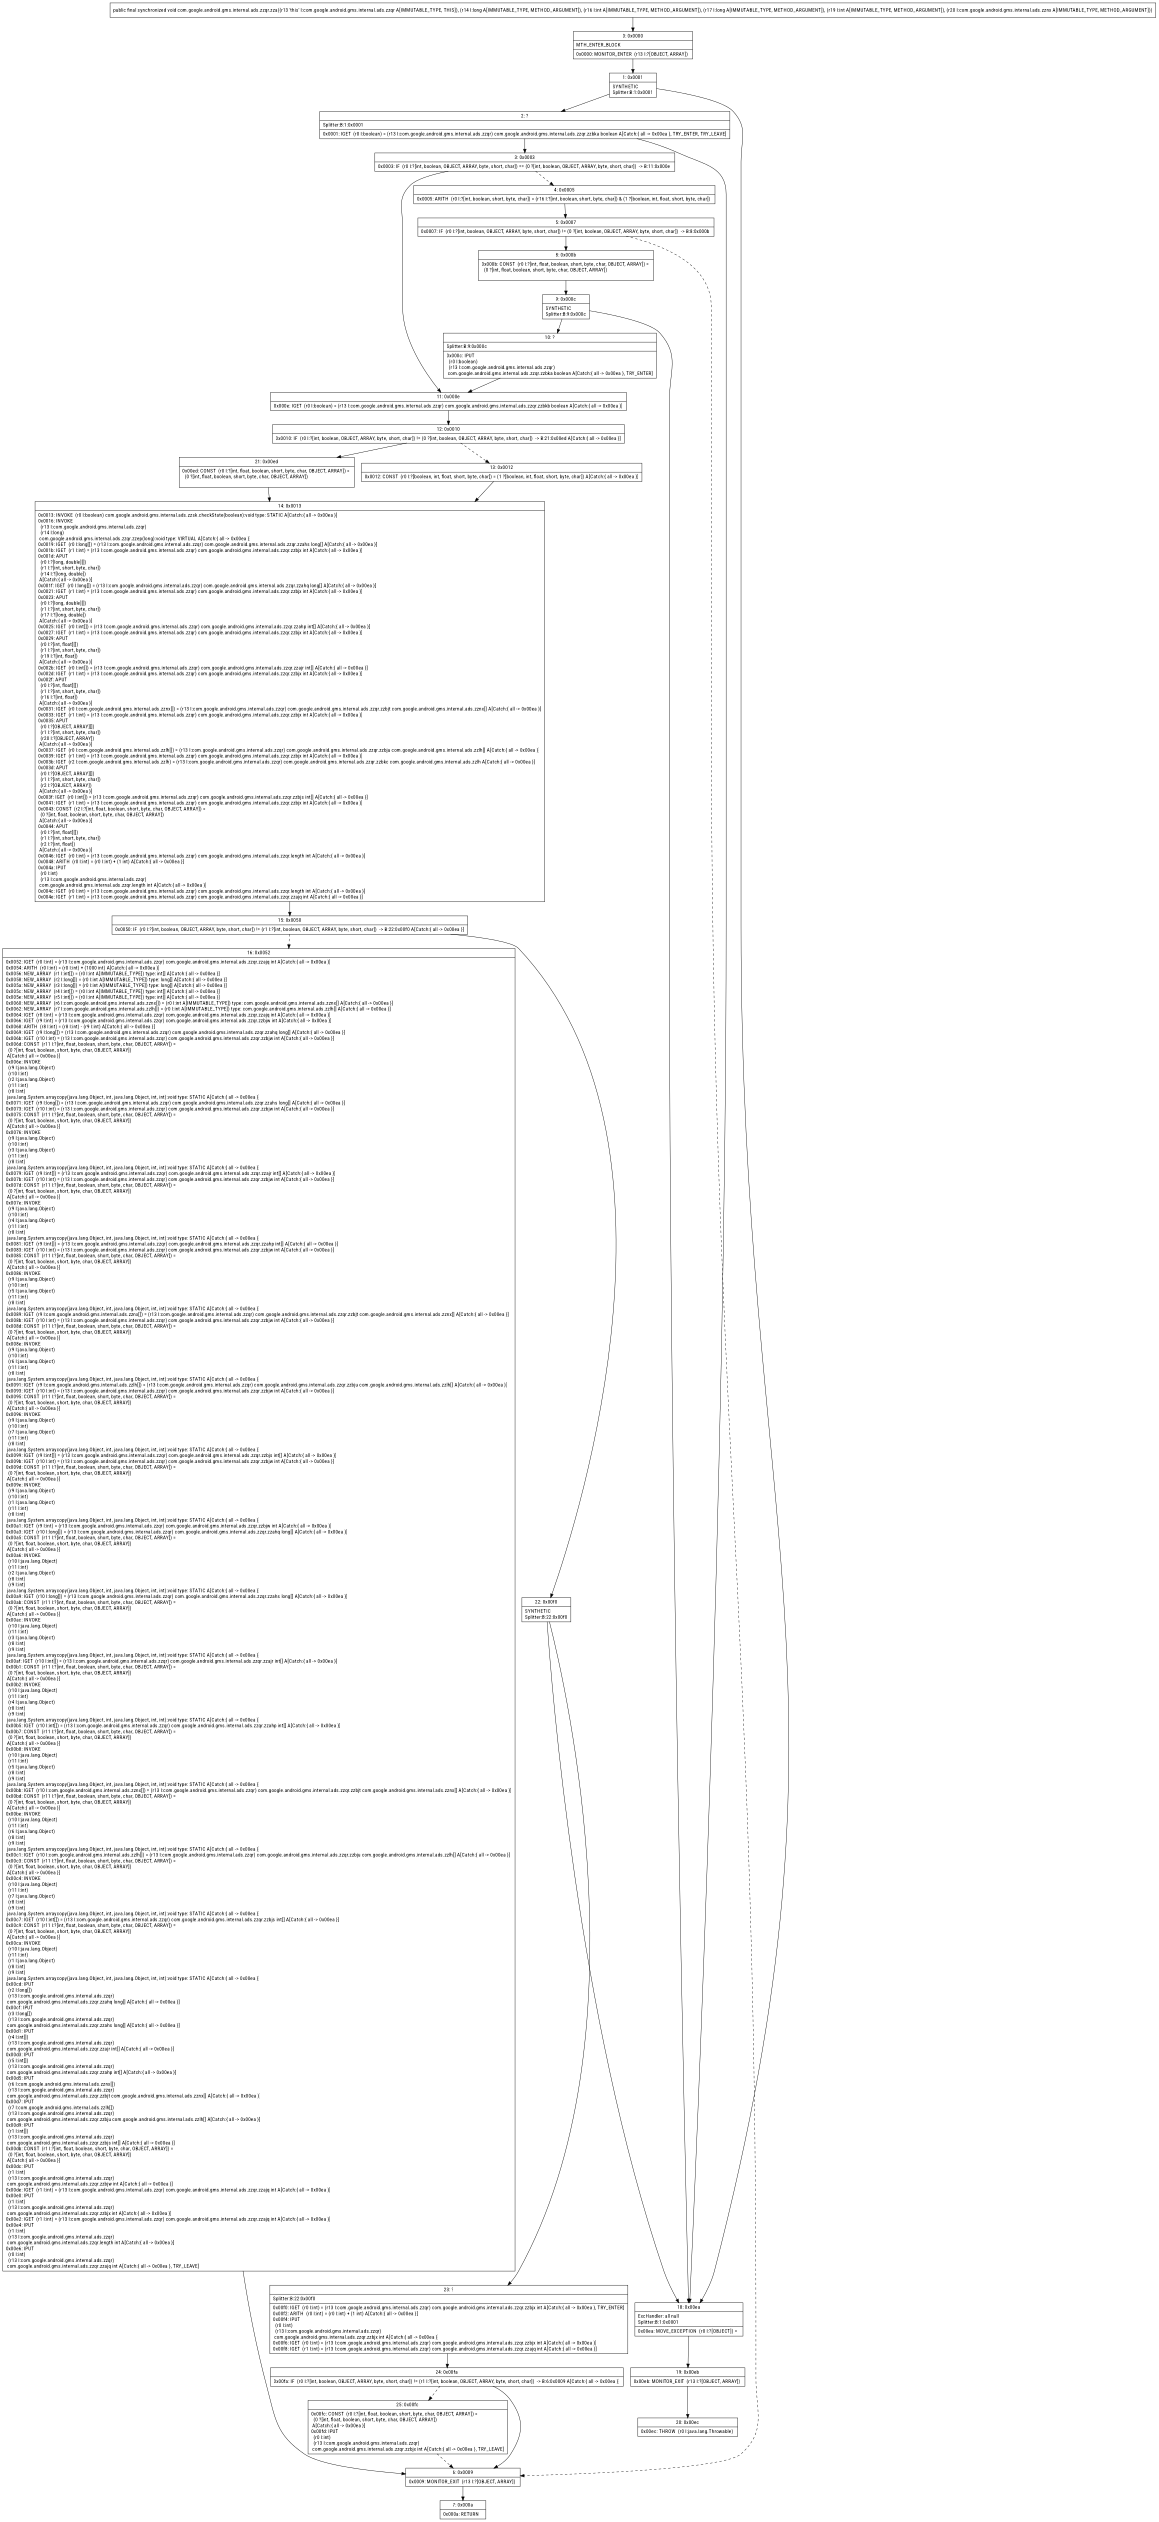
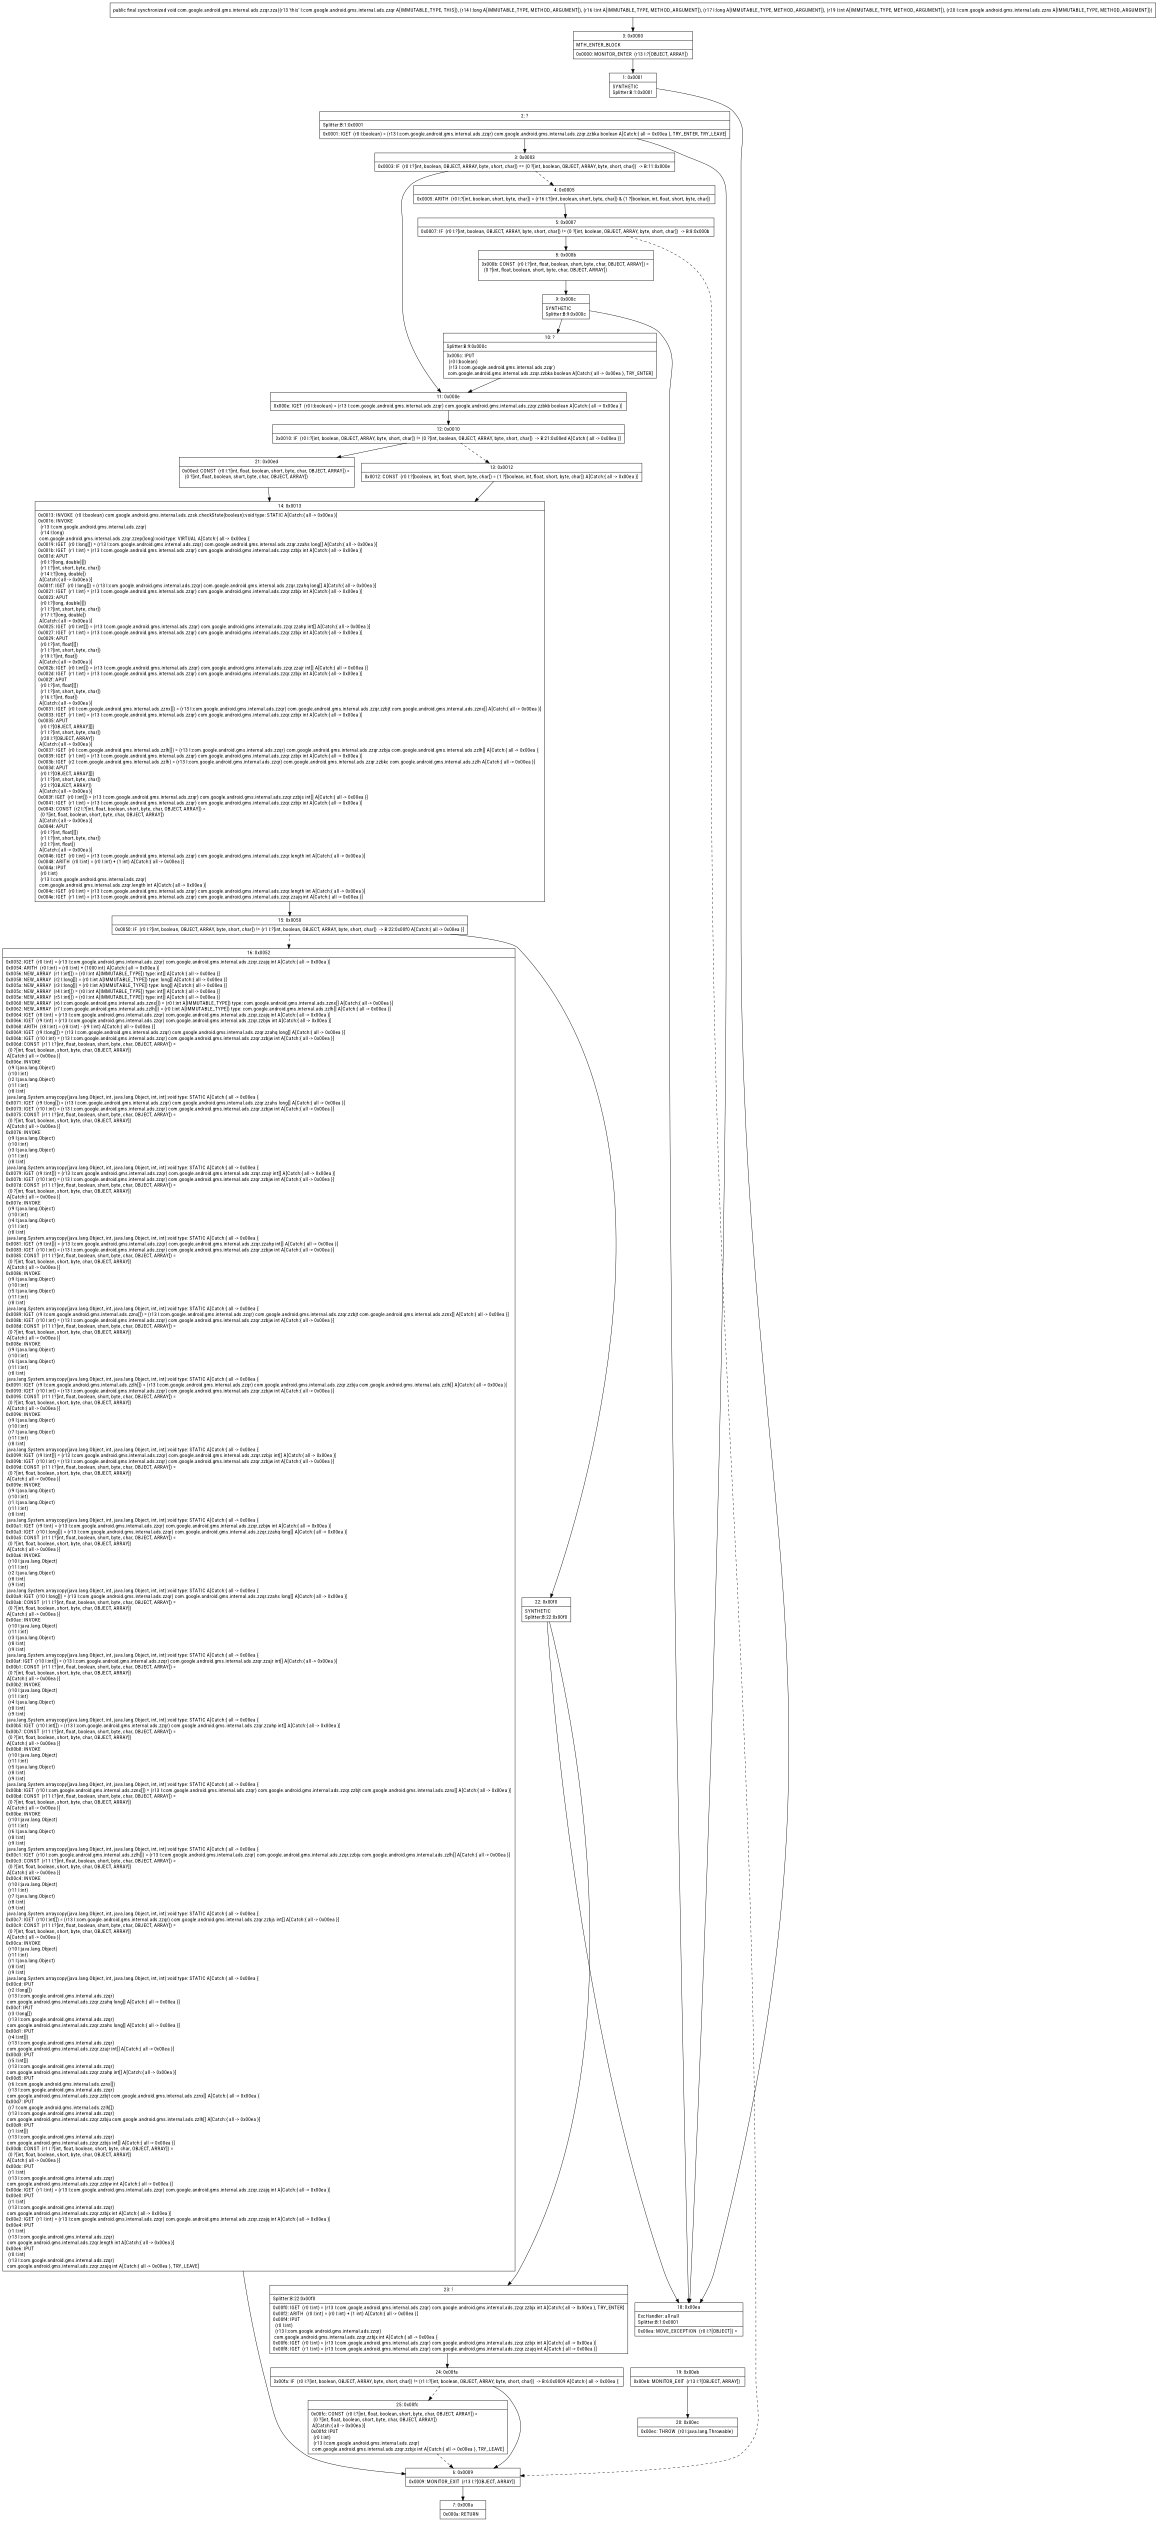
edge "1: 0x0001" -> "2: ?": removed
edge "18: 0x00ea" -> "19: 0x00eb": removed
